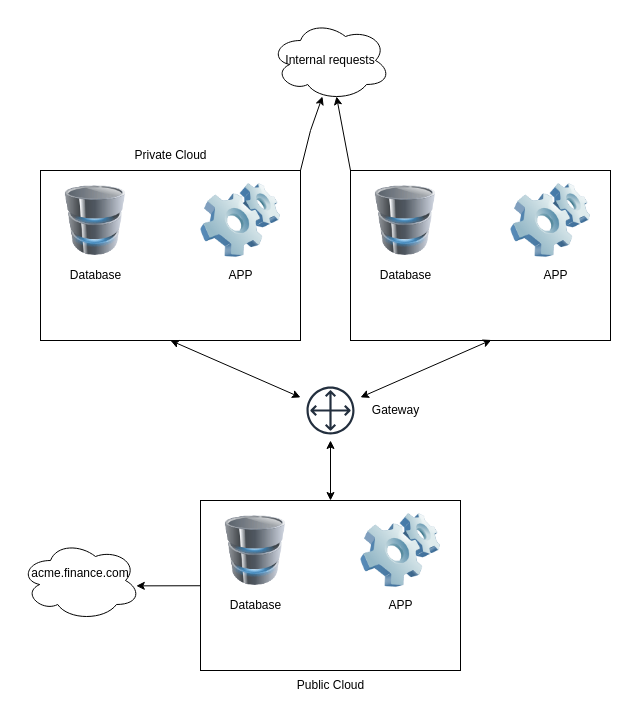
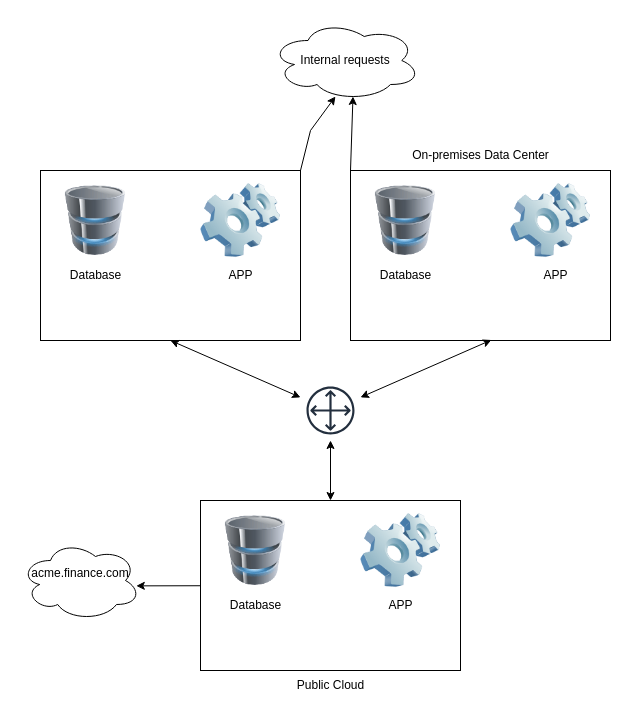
node "Internal requests": size 120x80 -> 150x80
node "Private Cloud": removed
node "On-premises Data Center": added
node "Gateway": removed
